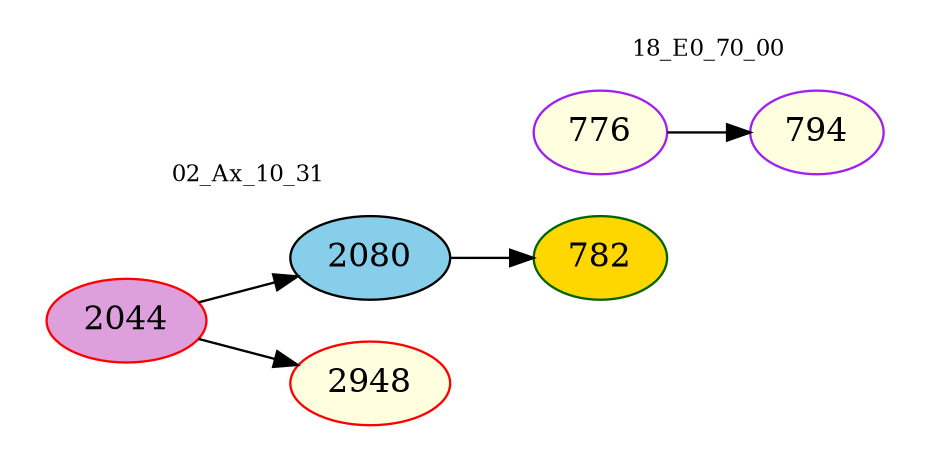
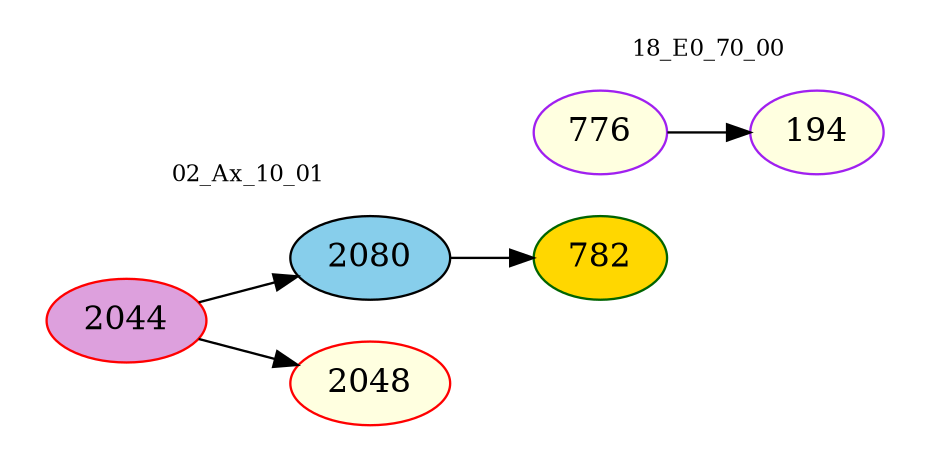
node "794": label "794" -> "194"
cluster "02_Ax_10_31": label "02_Ax_10_31" -> "02_Ax_10_01"
node "2948": label "2948" -> "2048"
